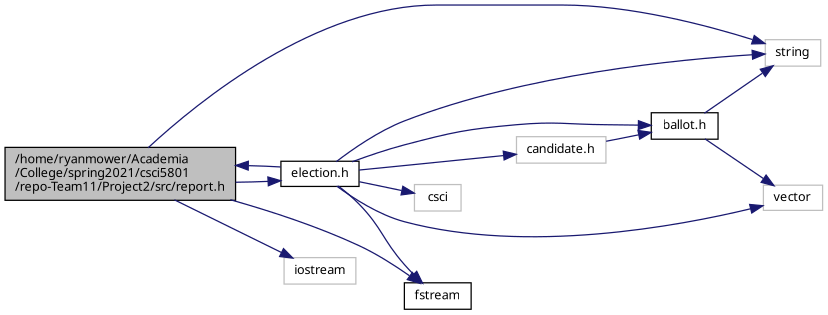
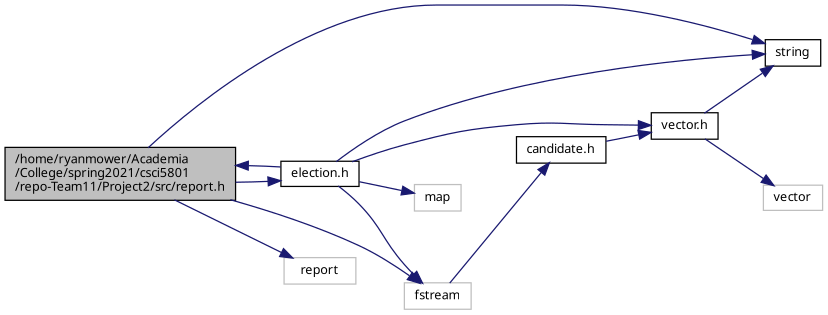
node "string": color grey75 -> black
node "ballot.h": label "ballot.h" -> "vector.h"
node "candidate.h": color grey75 -> black
edge "election.h" -> "candidate.h": now "fstream" -> "candidate.h"
node "csci": label "csci" -> "map"
edge "election.h" -> "vector": removed
node "iostream": label "iostream" -> "report"
node "fstream": color black -> grey75
